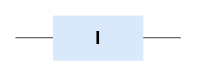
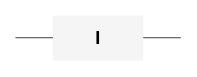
node "I": fillcolor #dae8fc -> #f5f5f5
